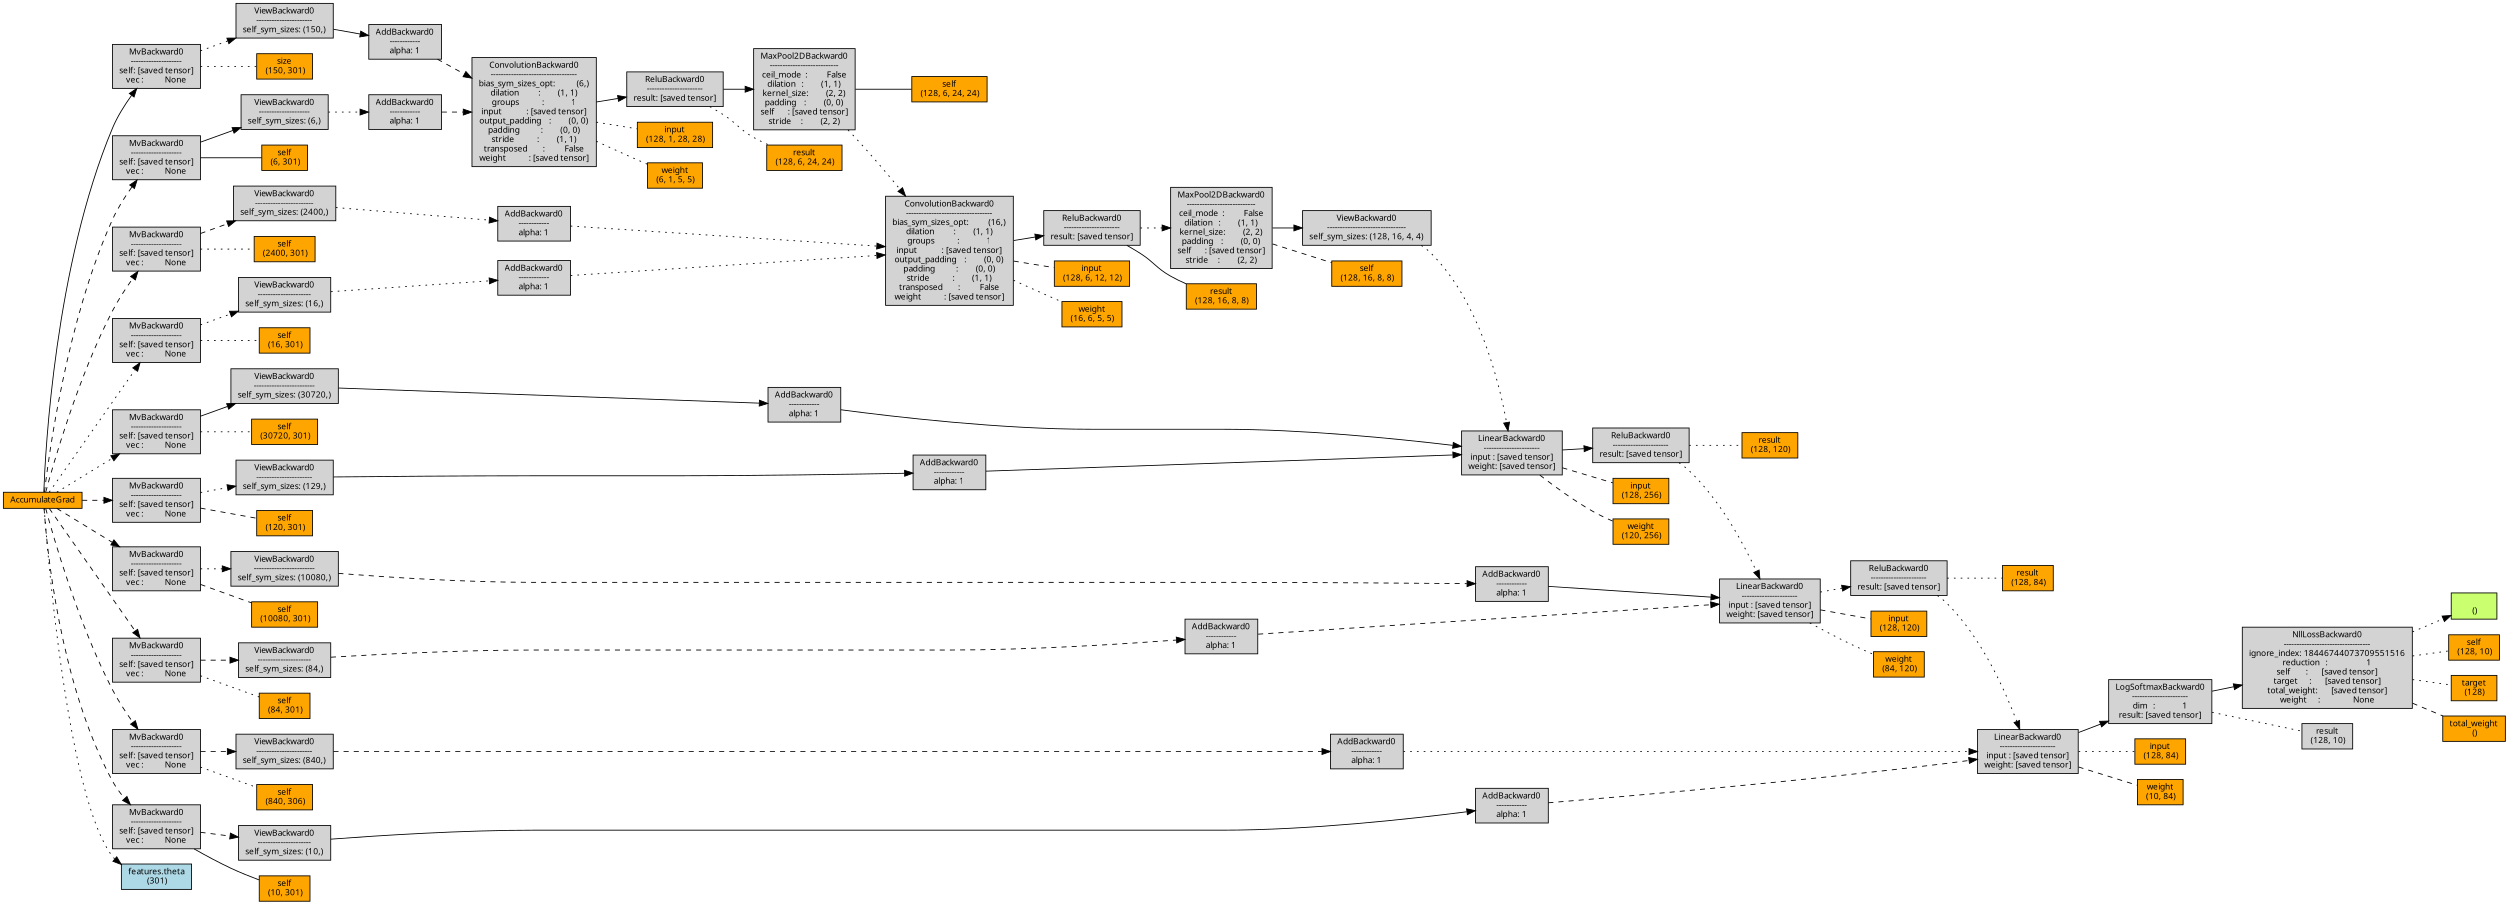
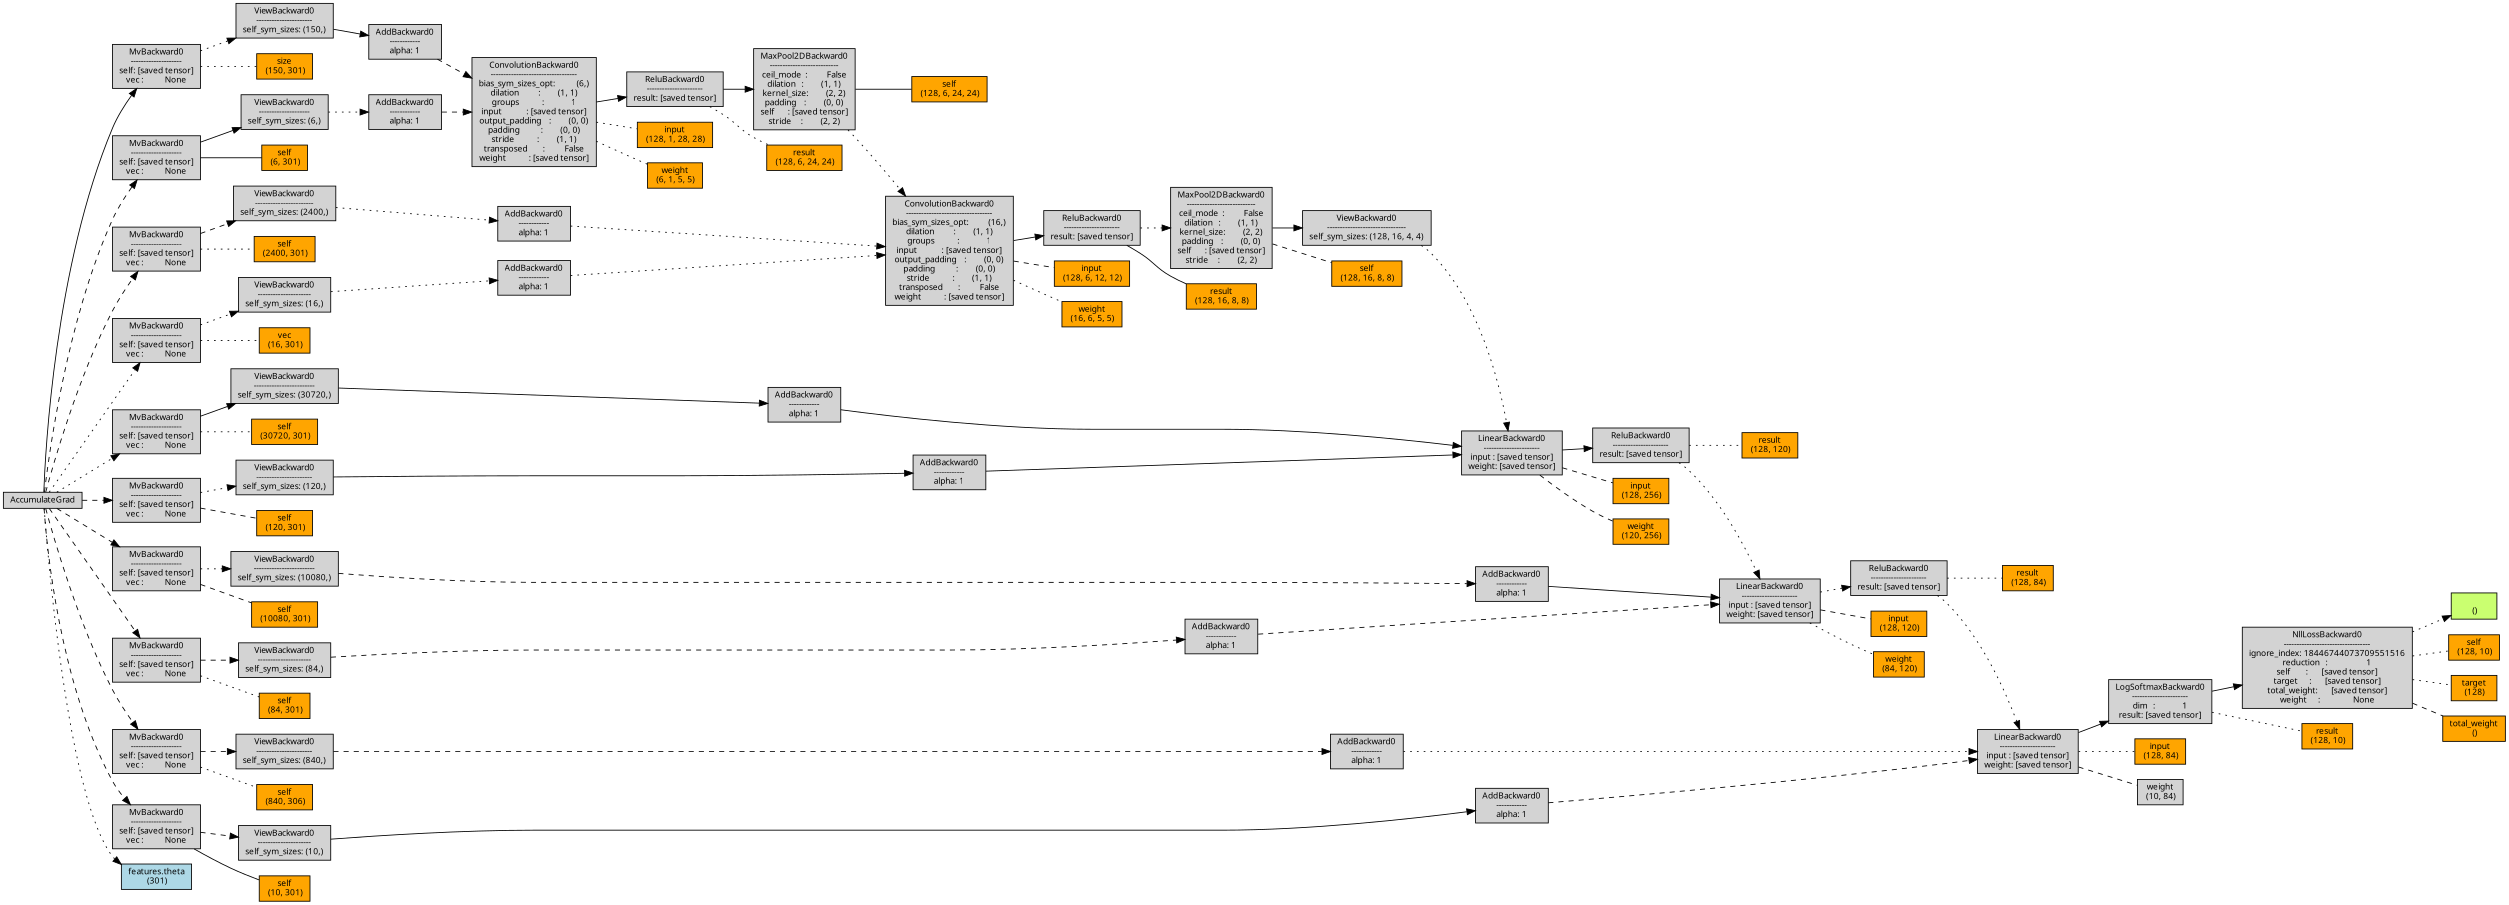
node "self (16, 301)": label "self (16, 301)" -> "vec (16, 301)"
node "ViewBackward0 ---------------------- self_sym_sizes: (129,)": label "ViewBackward0 ---------------------- self_sym_sizes: (129,)" -> "ViewBackward0 ---------------------- self_sym_sizes: (120,)"
node "AccumulateGrad": fillcolor orange -> lightgrey
node "result (128, 10)": fillcolor lightgrey -> orange
node "weight (10, 84)": fillcolor orange -> lightgrey
